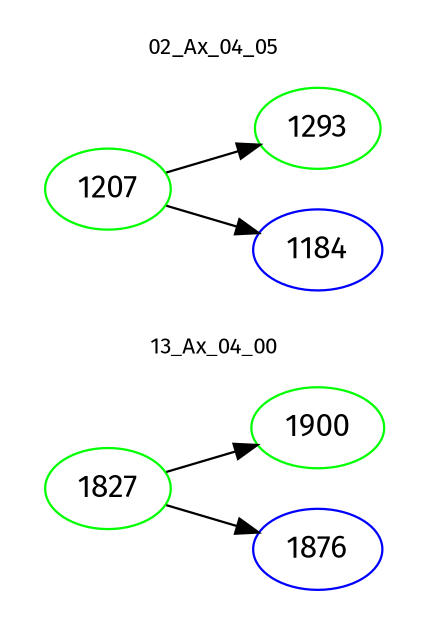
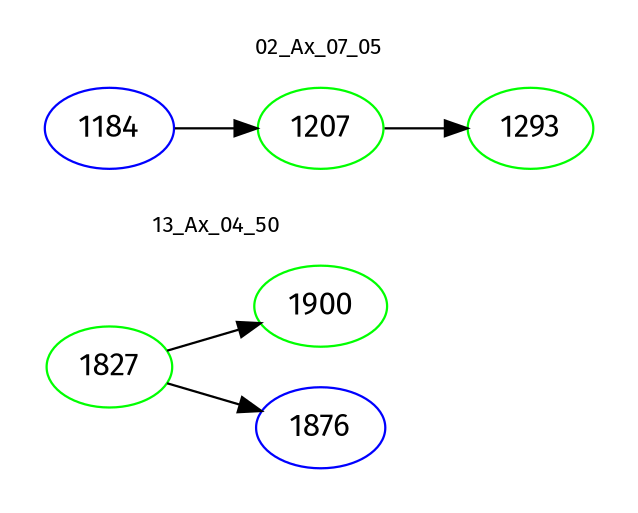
cluster "02_Ax_04_05": label "02_Ax_04_05" -> "02_Ax_07_05"
edge "1207" -> "1184": reversed
cluster "13_Ax_04_00": label "13_Ax_04_00" -> "13_Ax_04_50"
